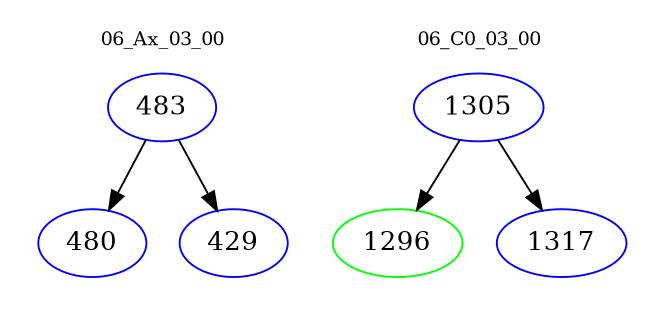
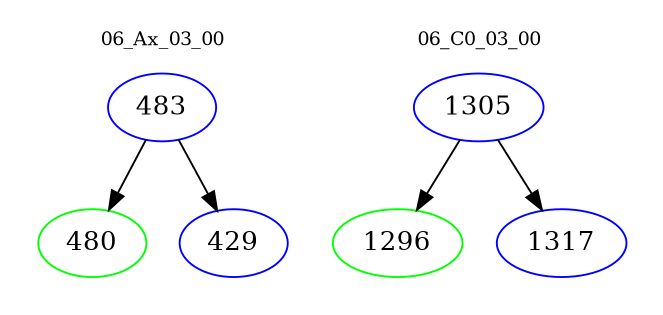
node "480": color blue -> green
